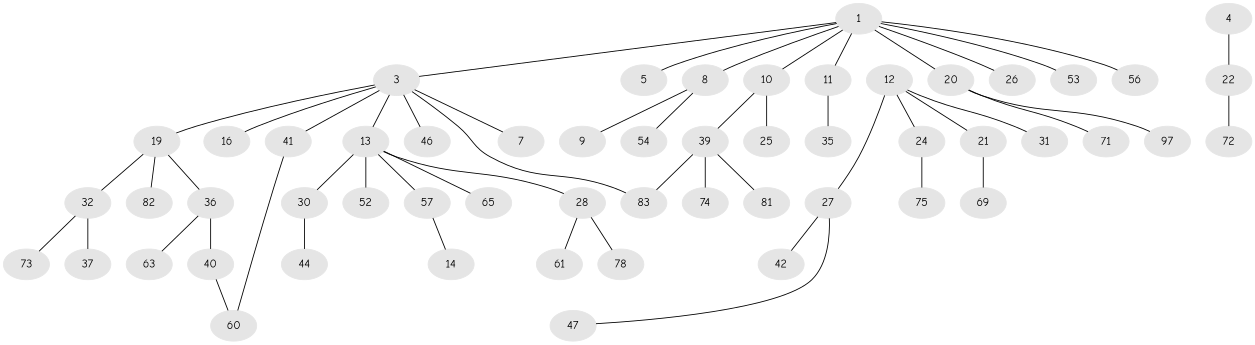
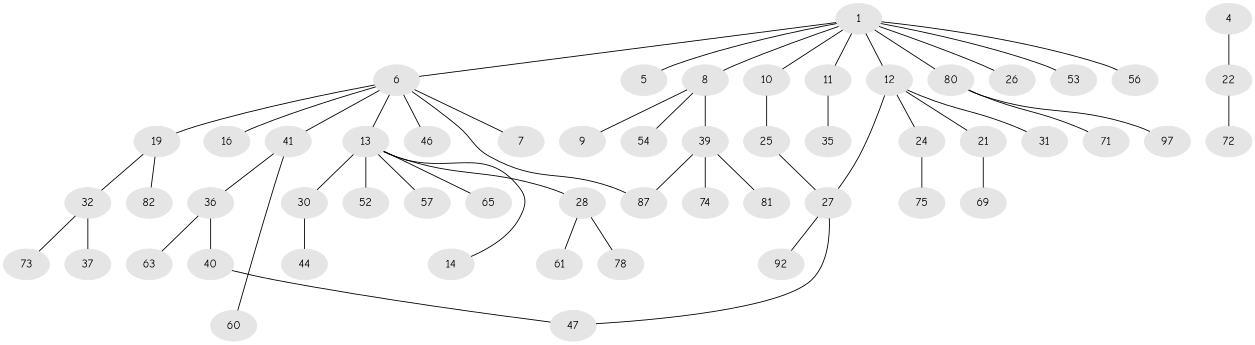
edge "1" -- "12": added
node "3": label "3" -> "6"
node "20": label "20" -> "80"
edge "10" -- "39": now "8" -- "39"
edge "19" -- "36": now "41" -- "36"
edge "25" -- "27": added
node "83": label "83" -> "87"
edge "57" -- "14": now "13" -- "14"
node "42": label "42" -> "92"
edge "40" -- "60": now "40" -- "47"
